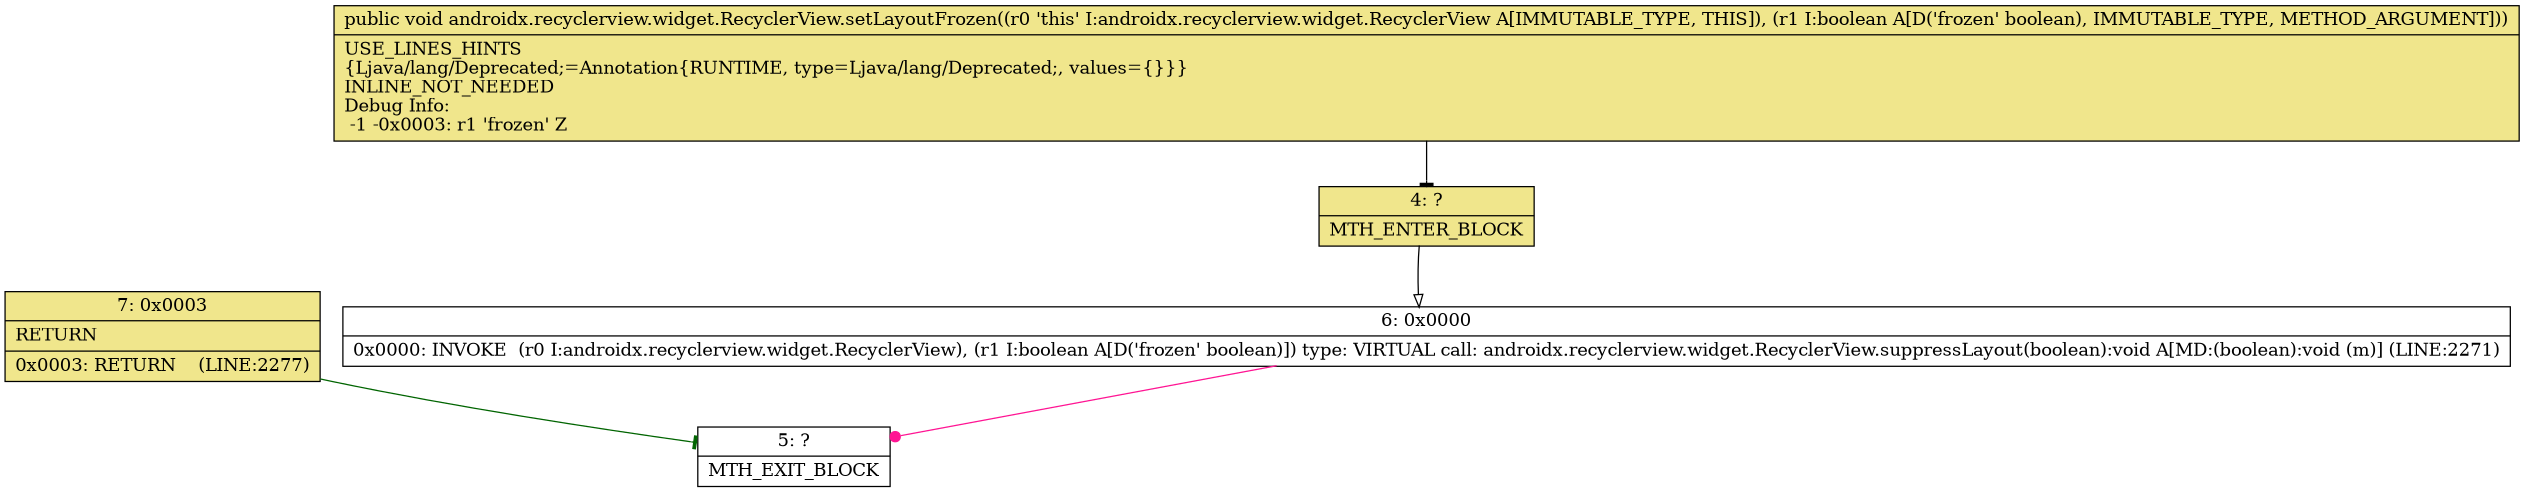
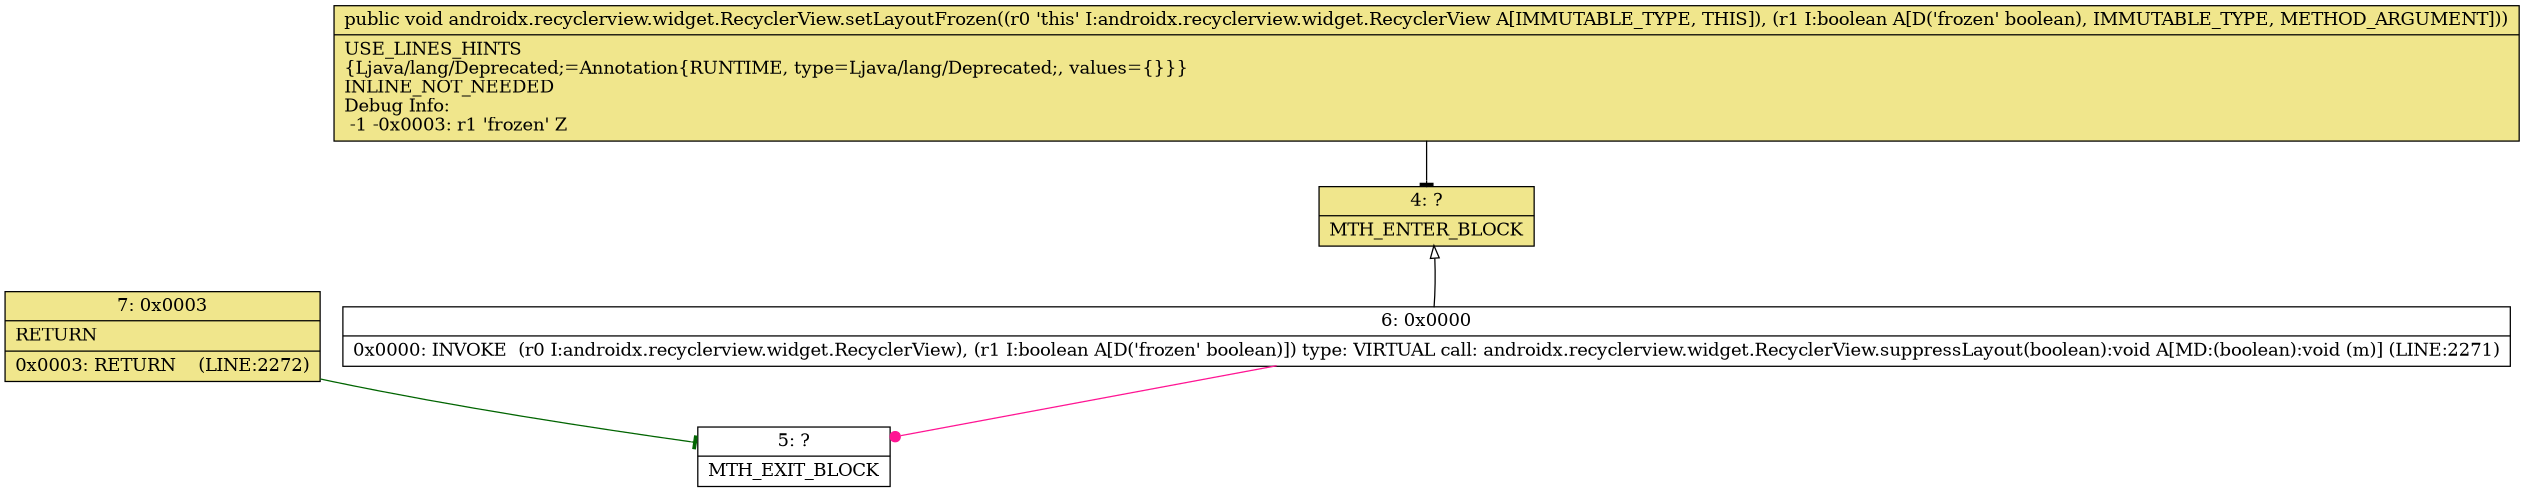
edge "4: ?" -> "6: 0x0000": reversed
node "7: 0x0003": text "0x0003: RETURN    (LINE:2277)" -> "0x0003: RETURN    (LINE:2272)"
